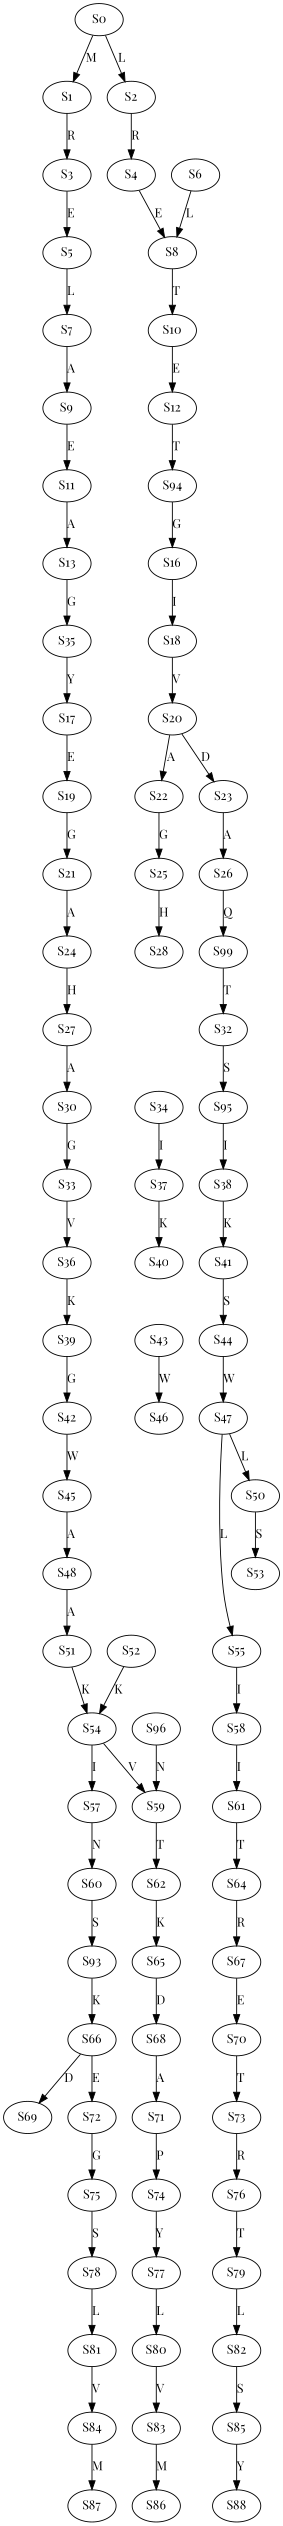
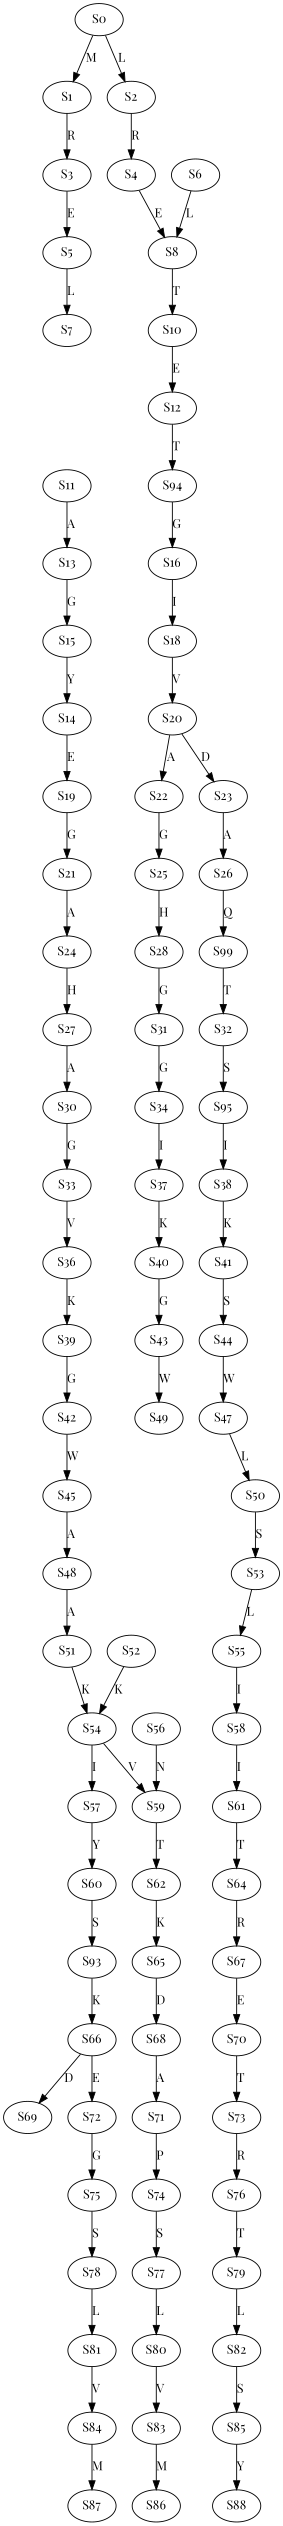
node "S9": removed
node "S35": label "S35" -> "S15"
node "S17": label "S17" -> "S14"
node "S31": added
edge "S40" -> "S43": added, label "G"
node "S46": label "S46" -> "S49"
edge "S47" -> "S55": now "S53" -> "S55"
node "S96": label "S96" -> "S56"
edge "S57" -> "S60": label "N" -> "Y"
edge "S74" -> "S77": label "Y" -> "S"
